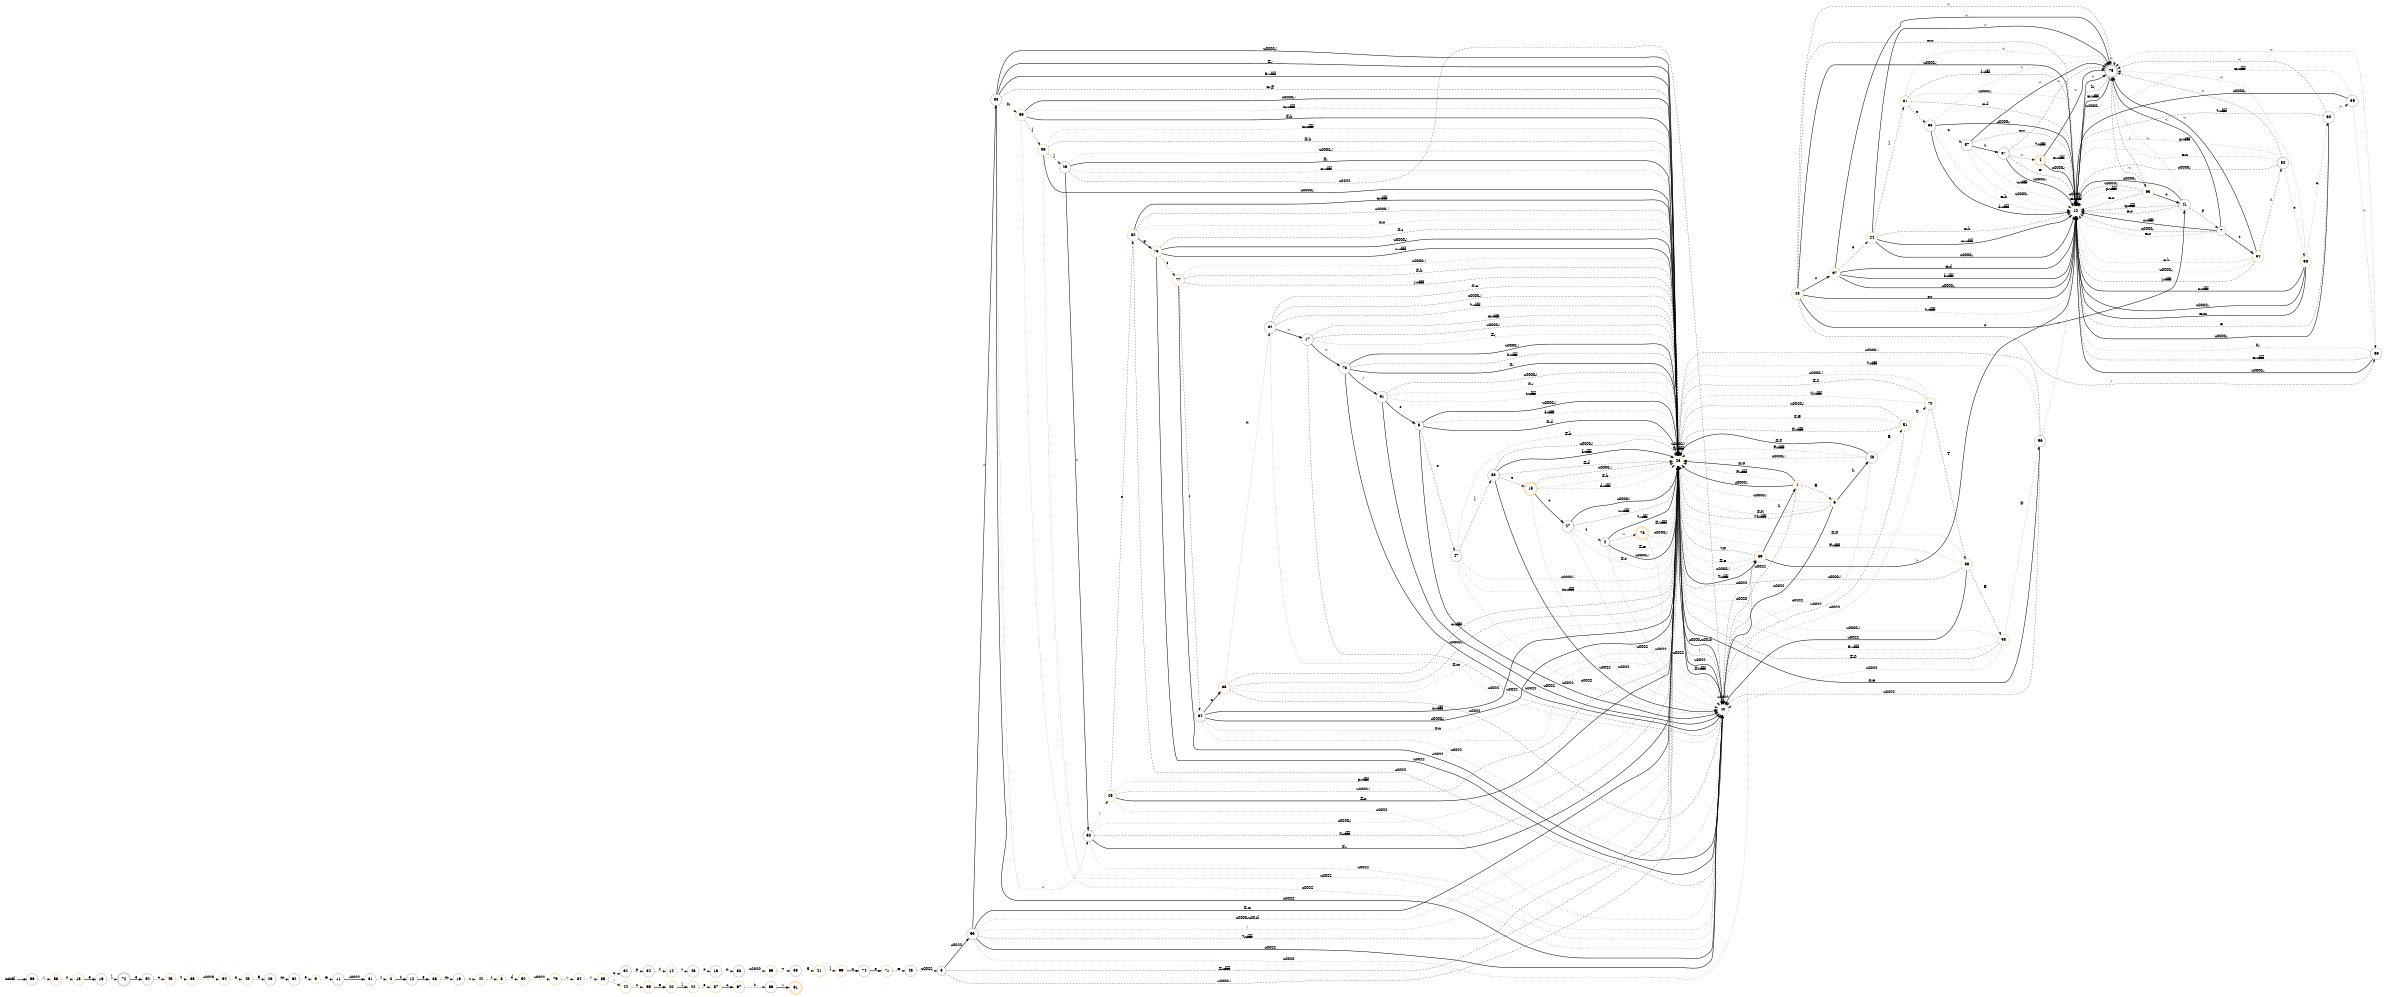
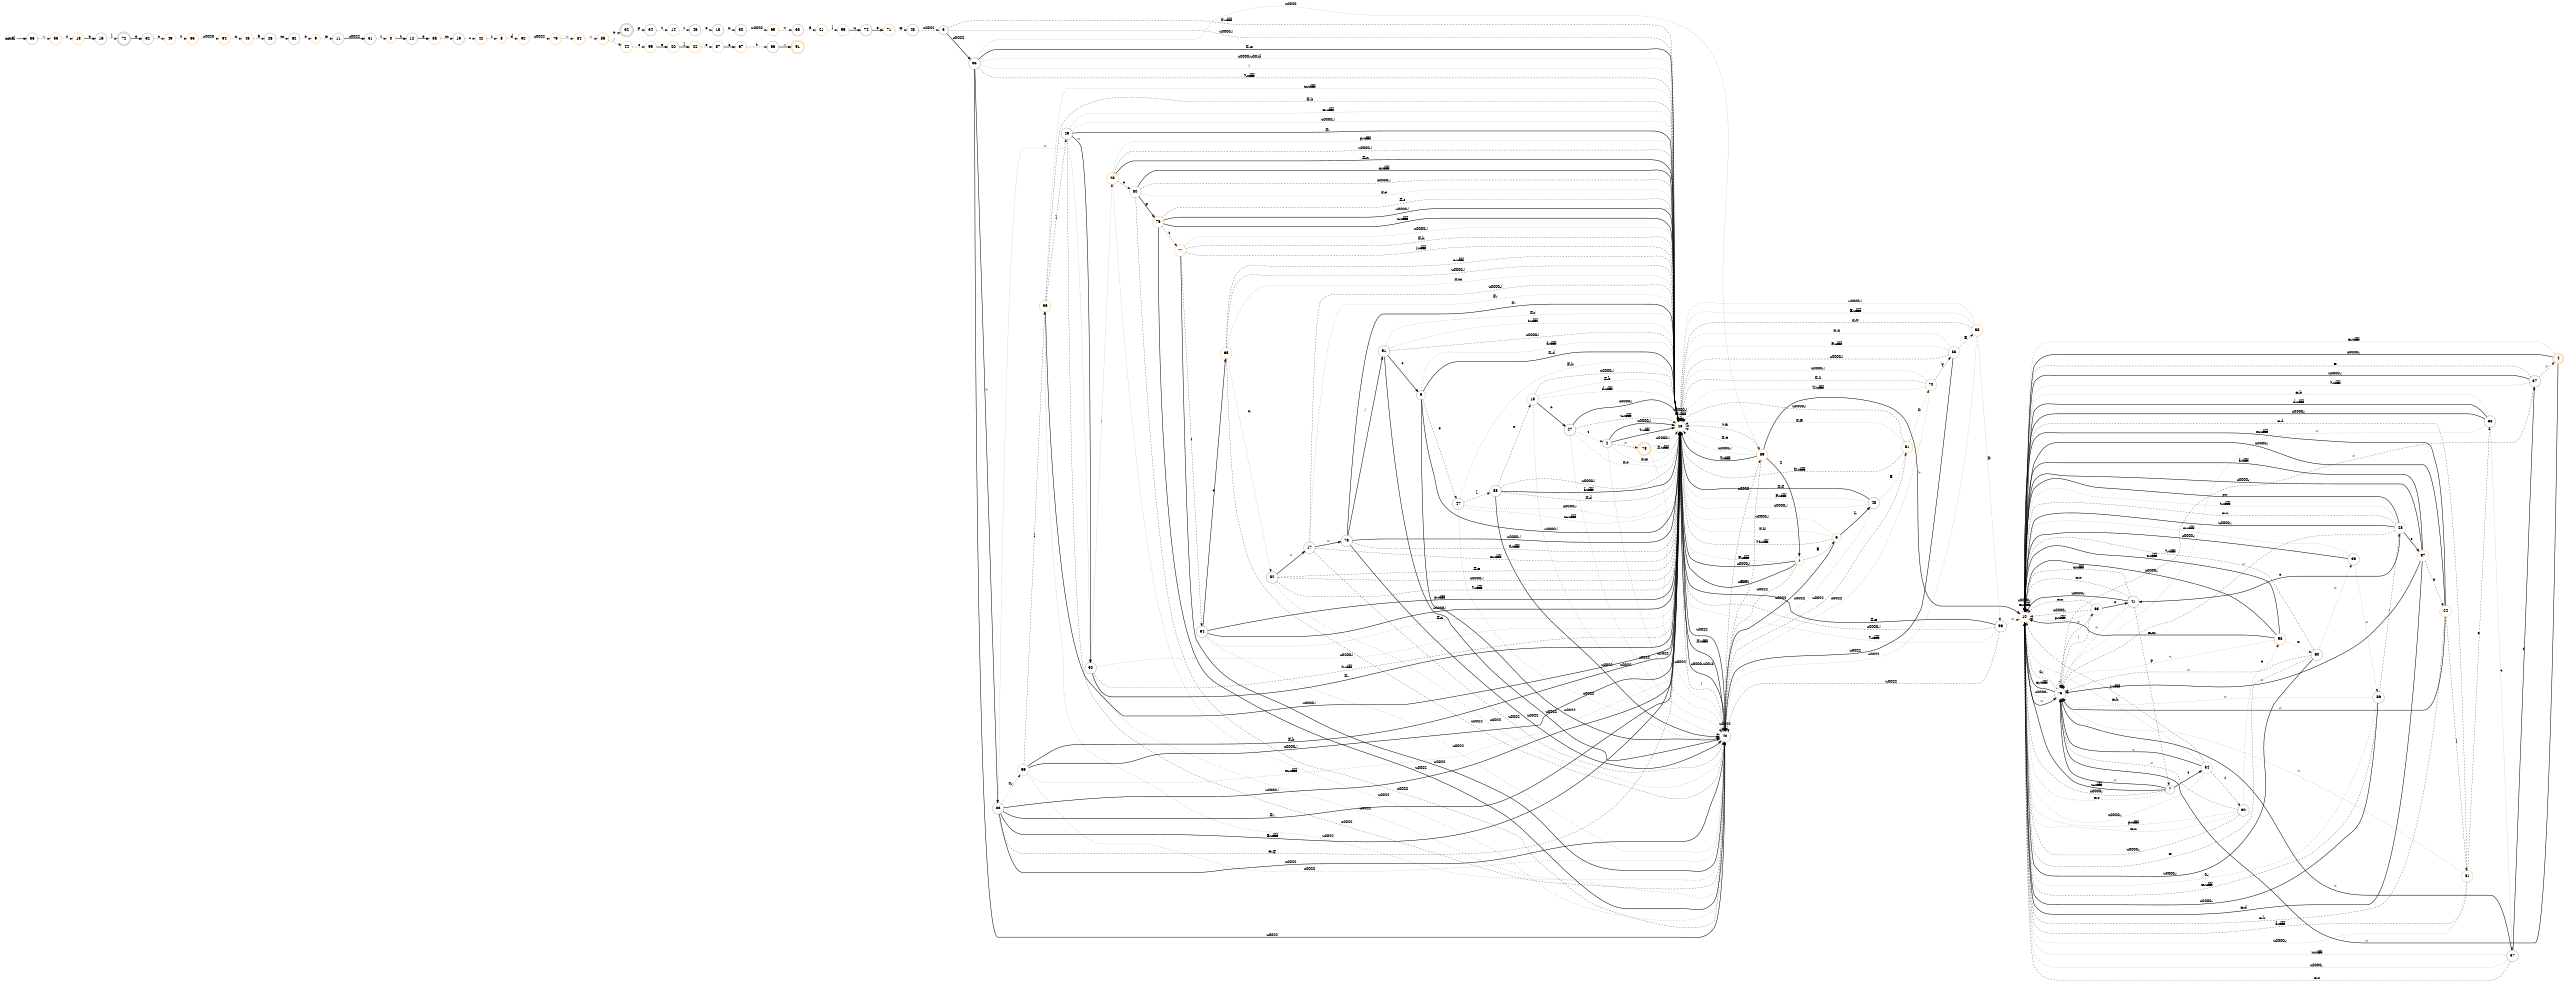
node "75": shape doublecircle -> circle
edge "28" -> "86": reversed
node "15": shape doublecircle -> circle
node "32": shape circle -> doublecircle
